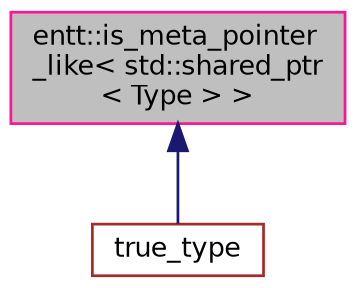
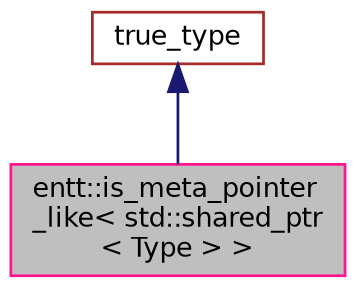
edge "true_type" -> "entt::is_meta_pointer _like< std::shared_ptr < Type > >": reversed
